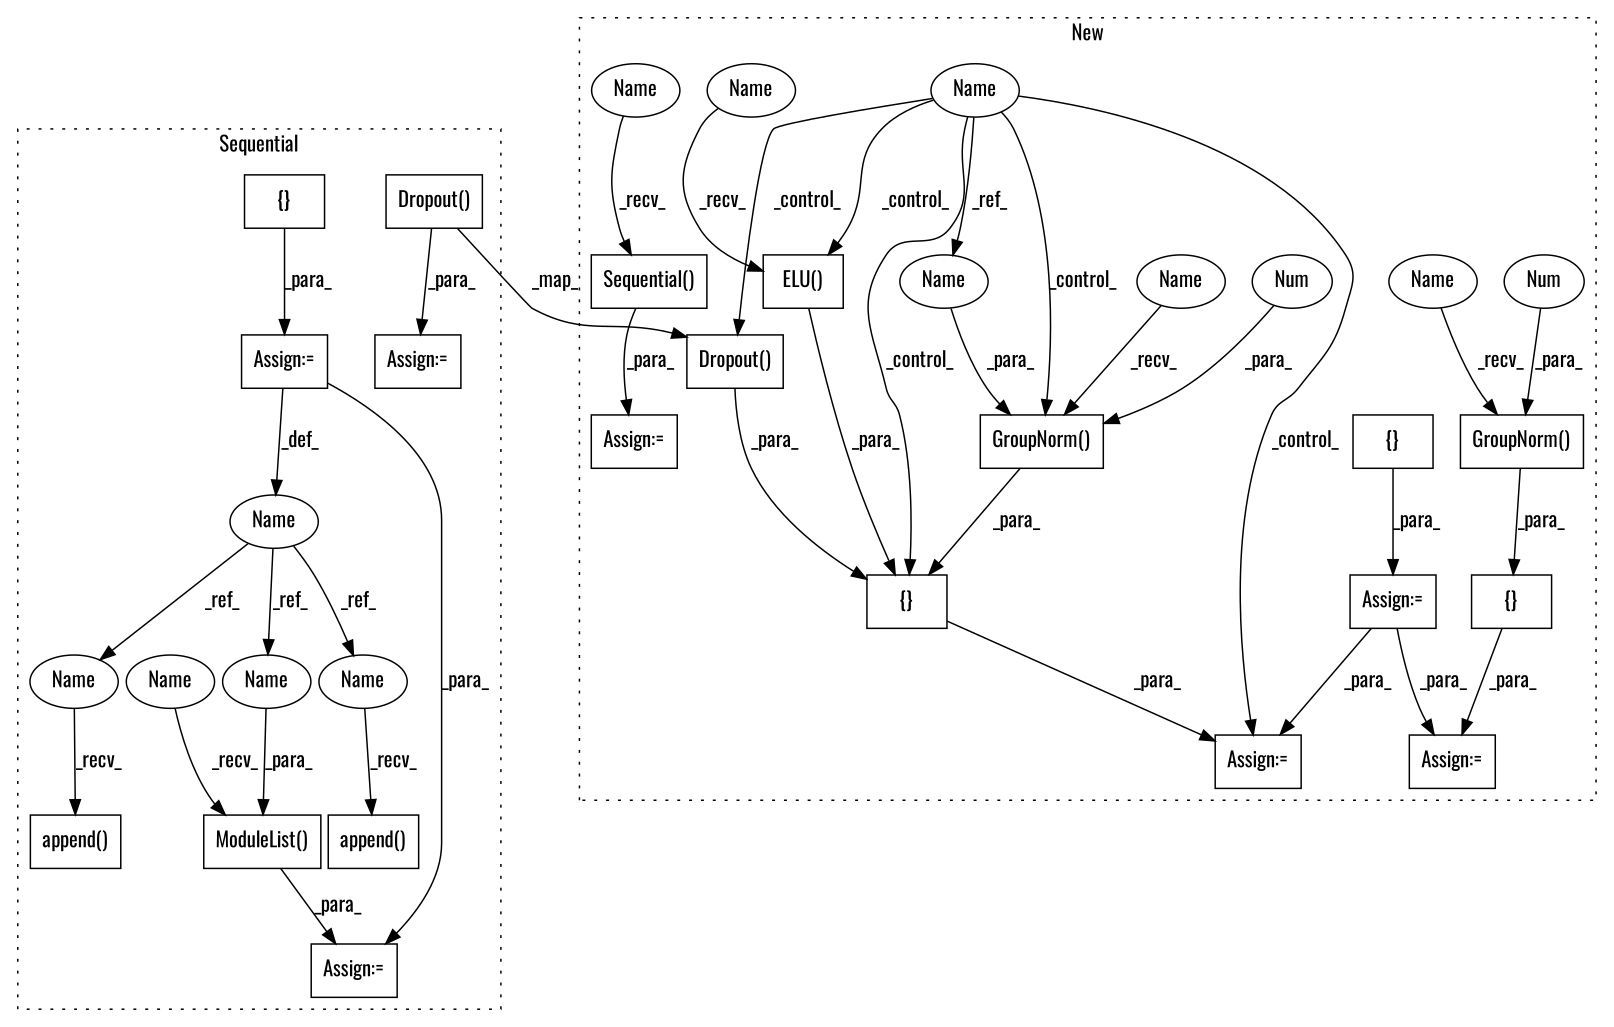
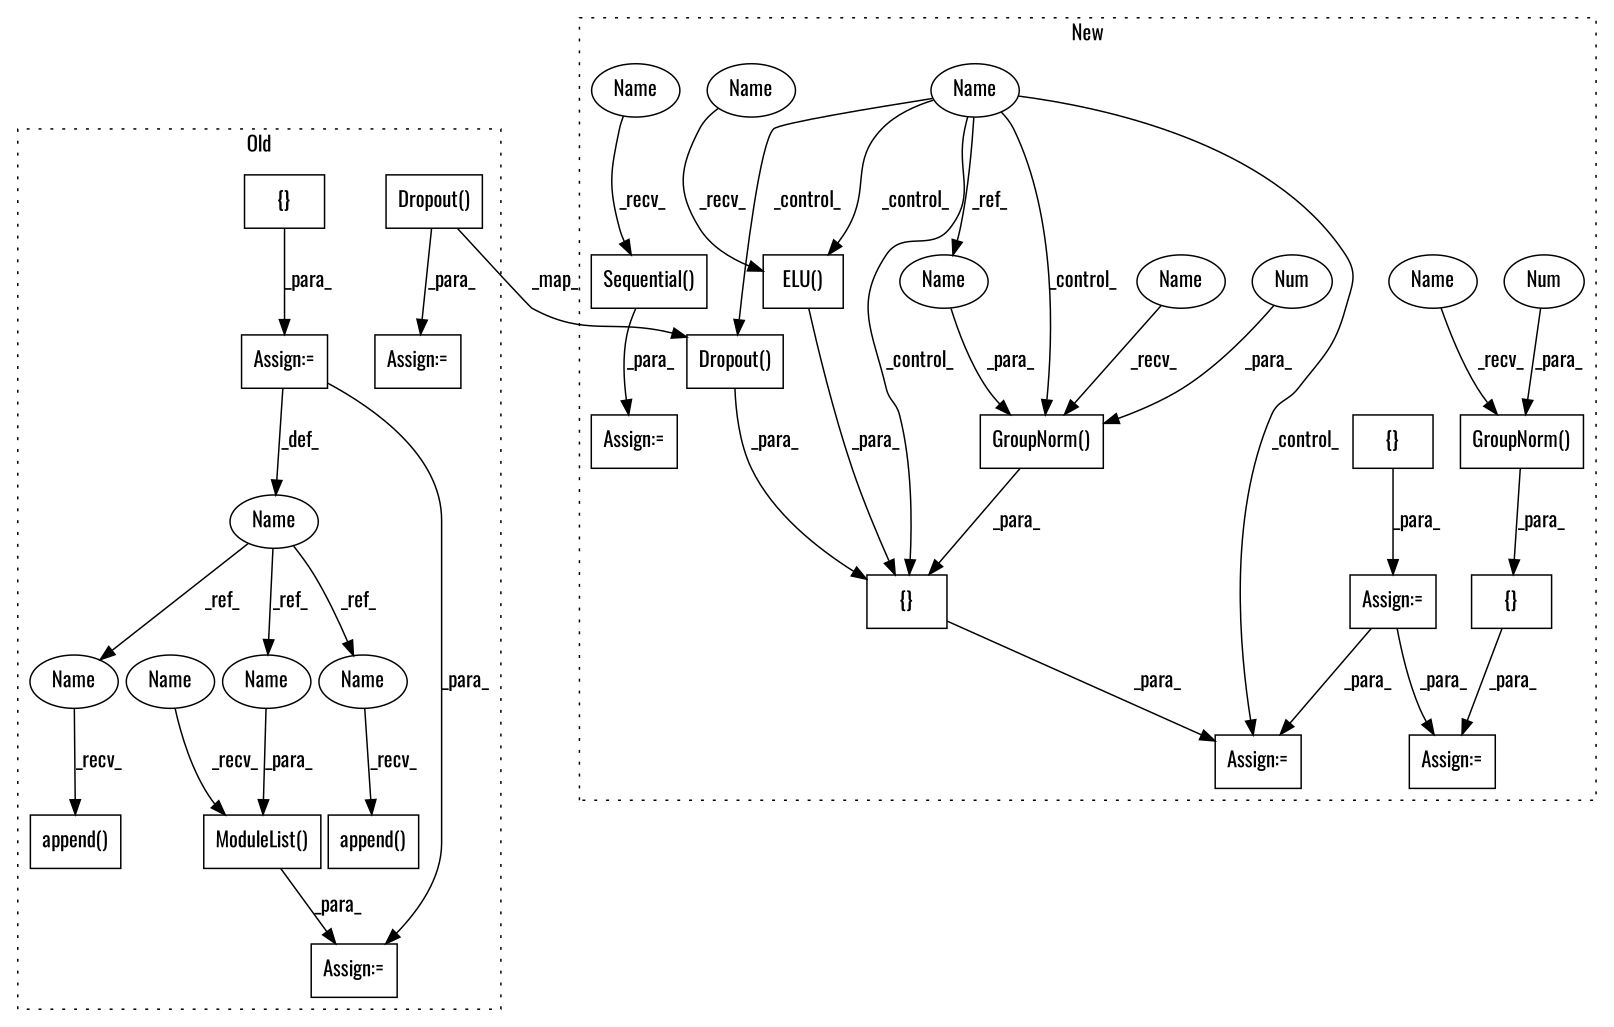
cluster "Sequential": label "Sequential" -> "Old"
